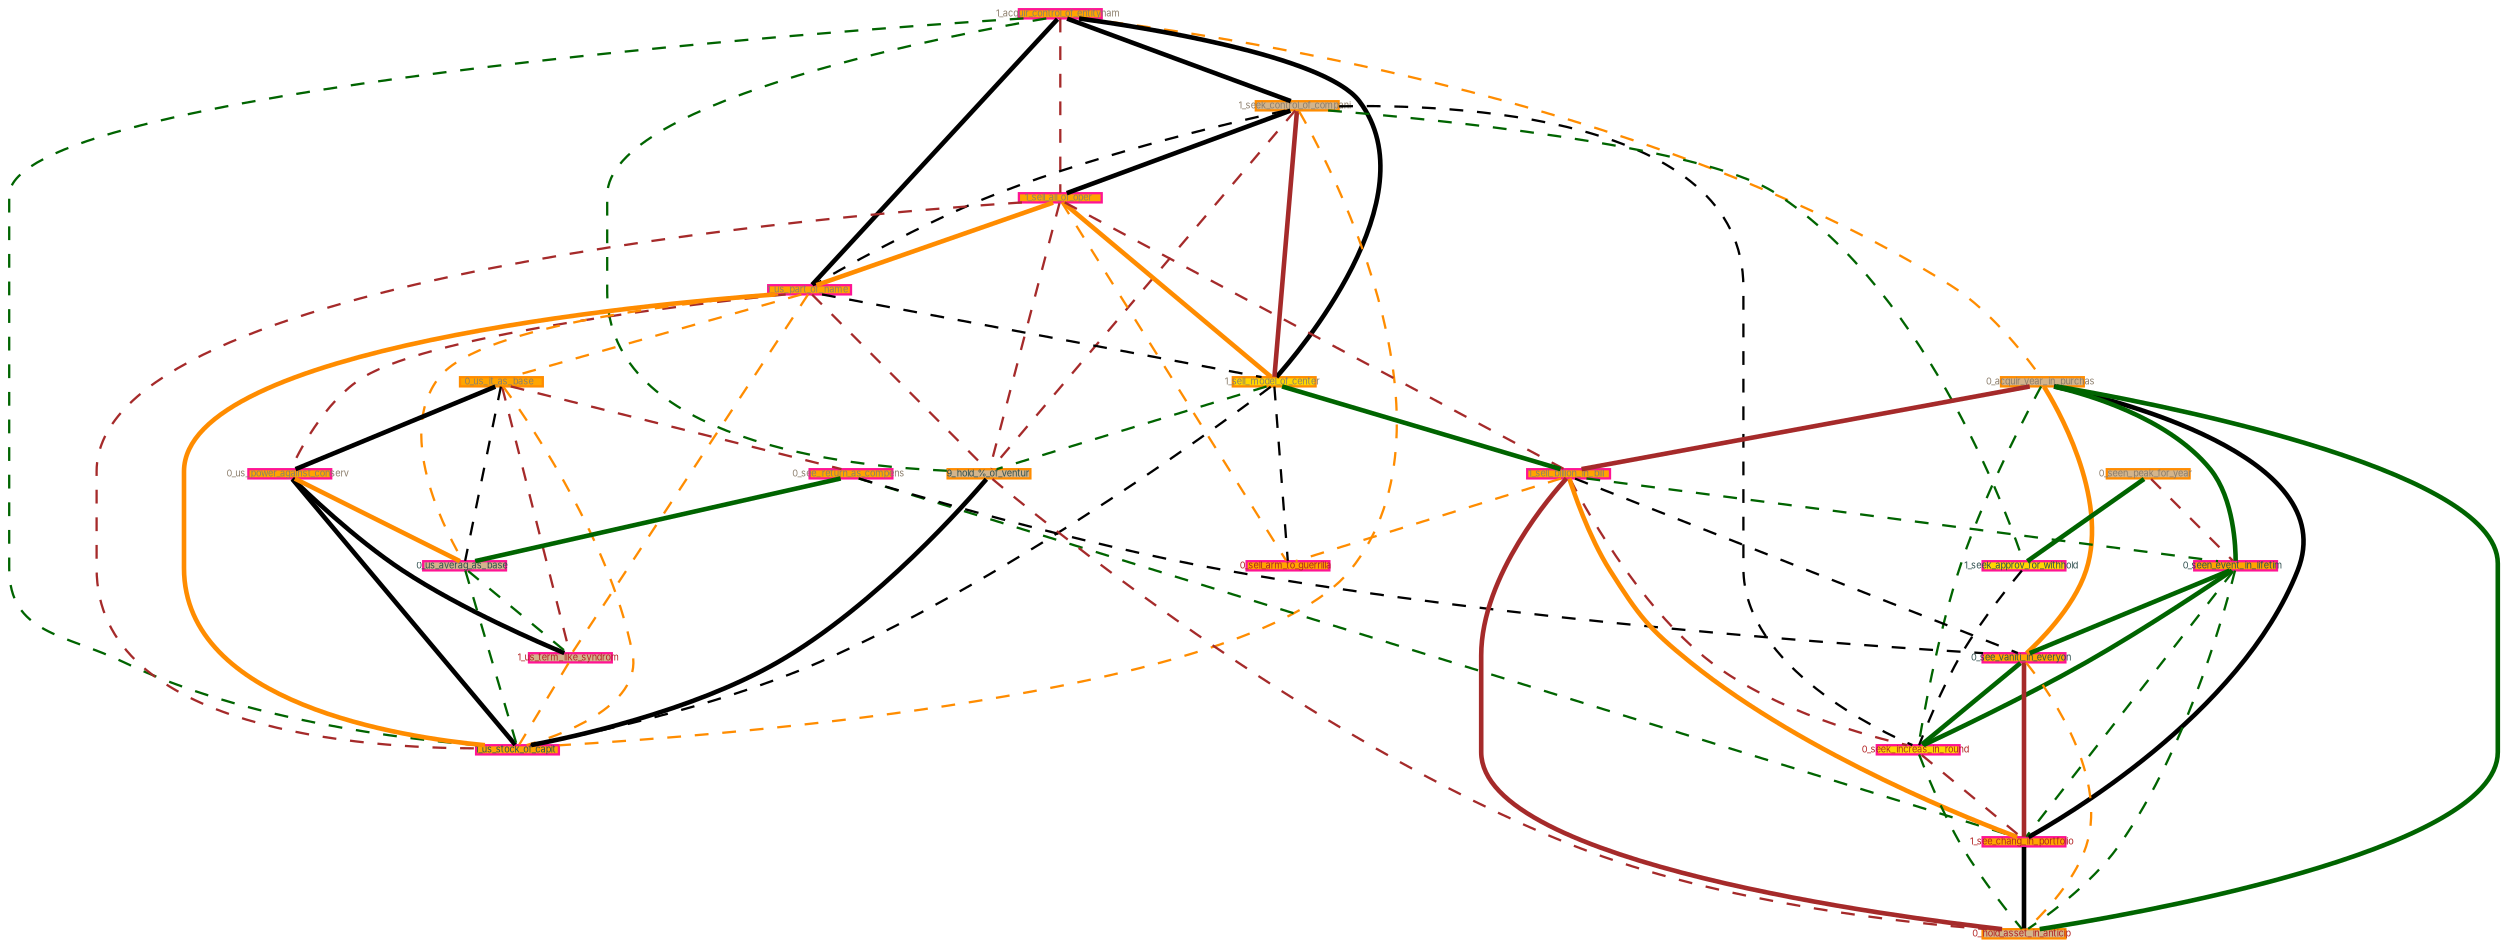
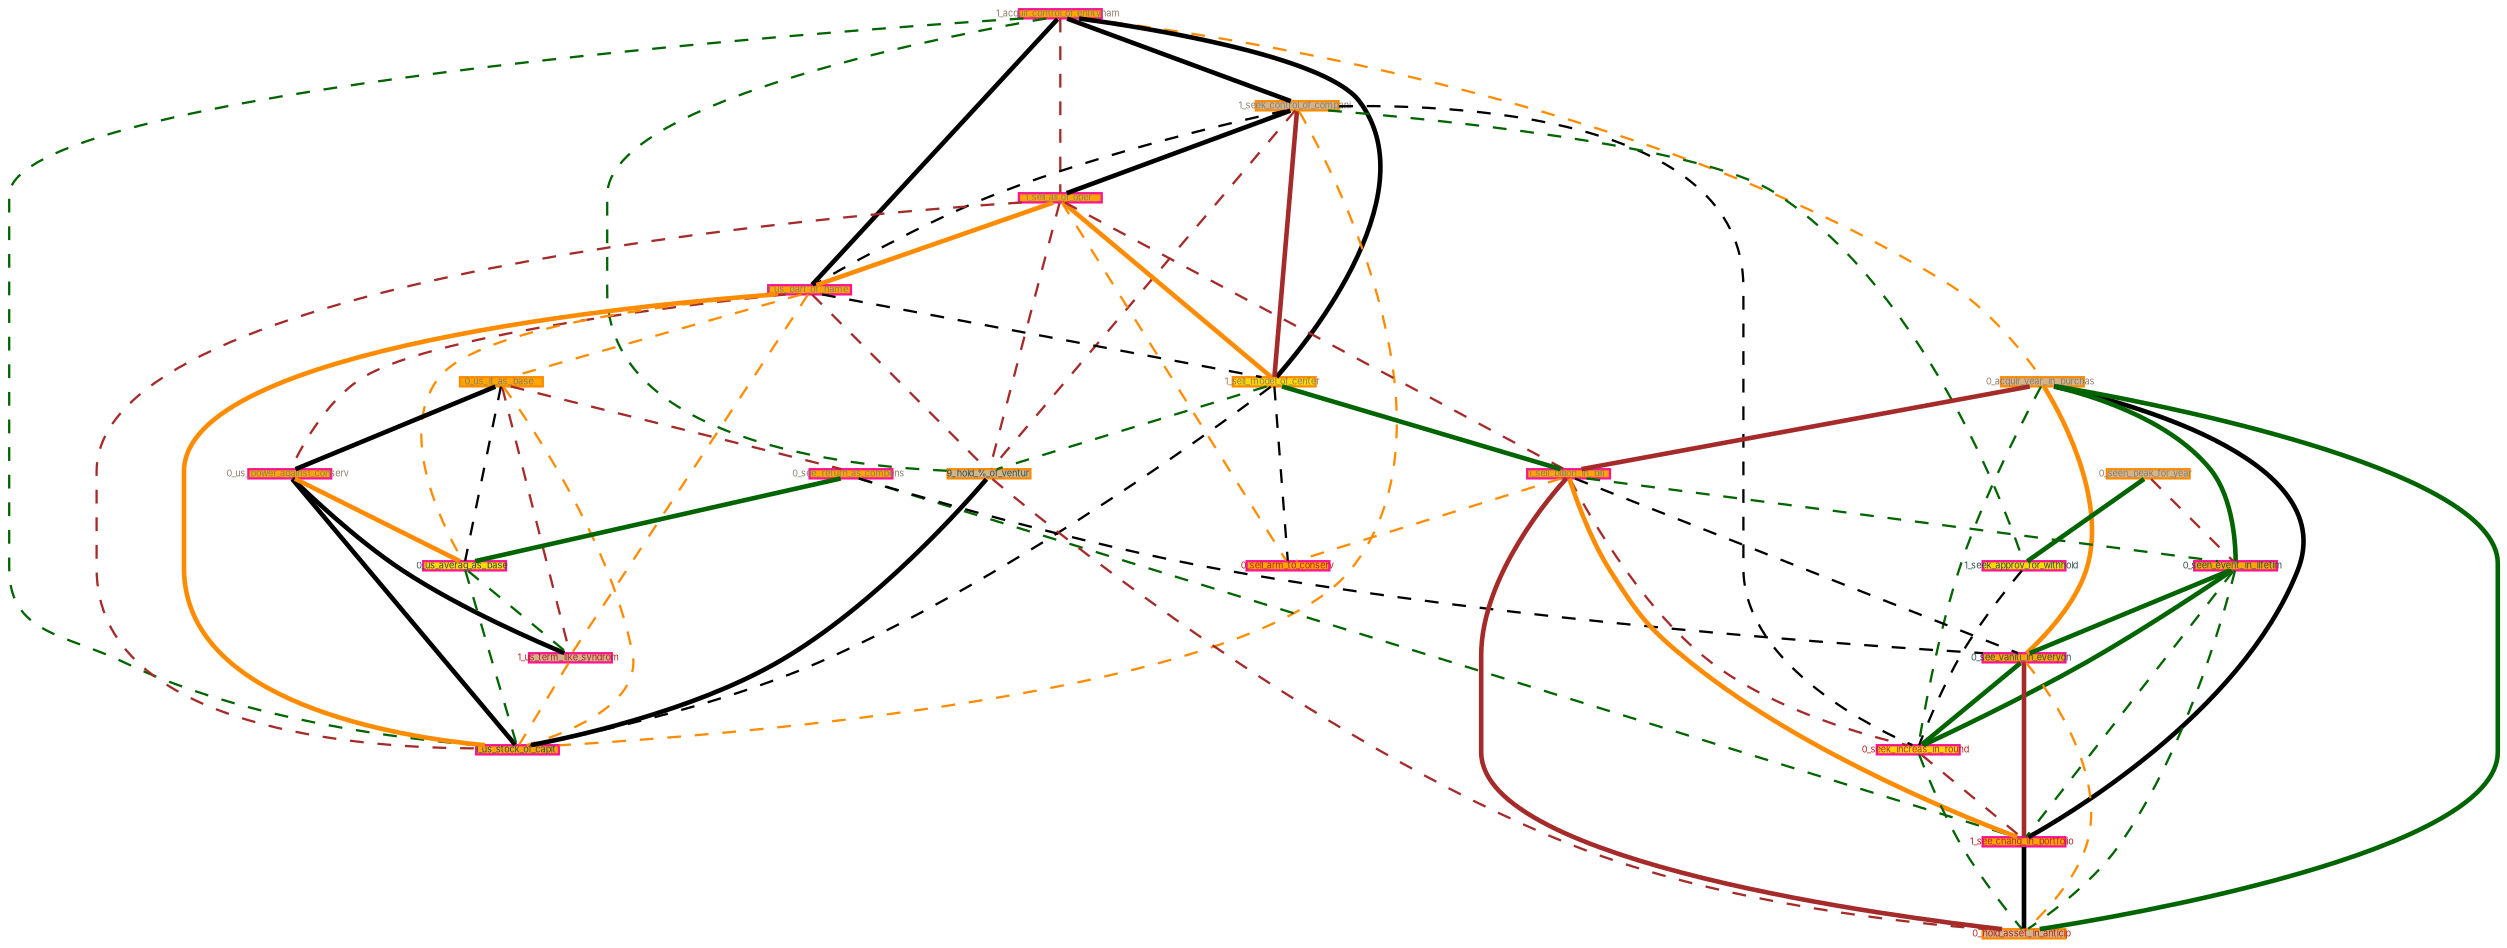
node "0_us_averag_as_base": fillcolor tan -> gold
node "0_sell_arm_to_guerrilla": label "0_sell_arm_to_guerrilla" -> "0_sell_arm_to_conserv"
